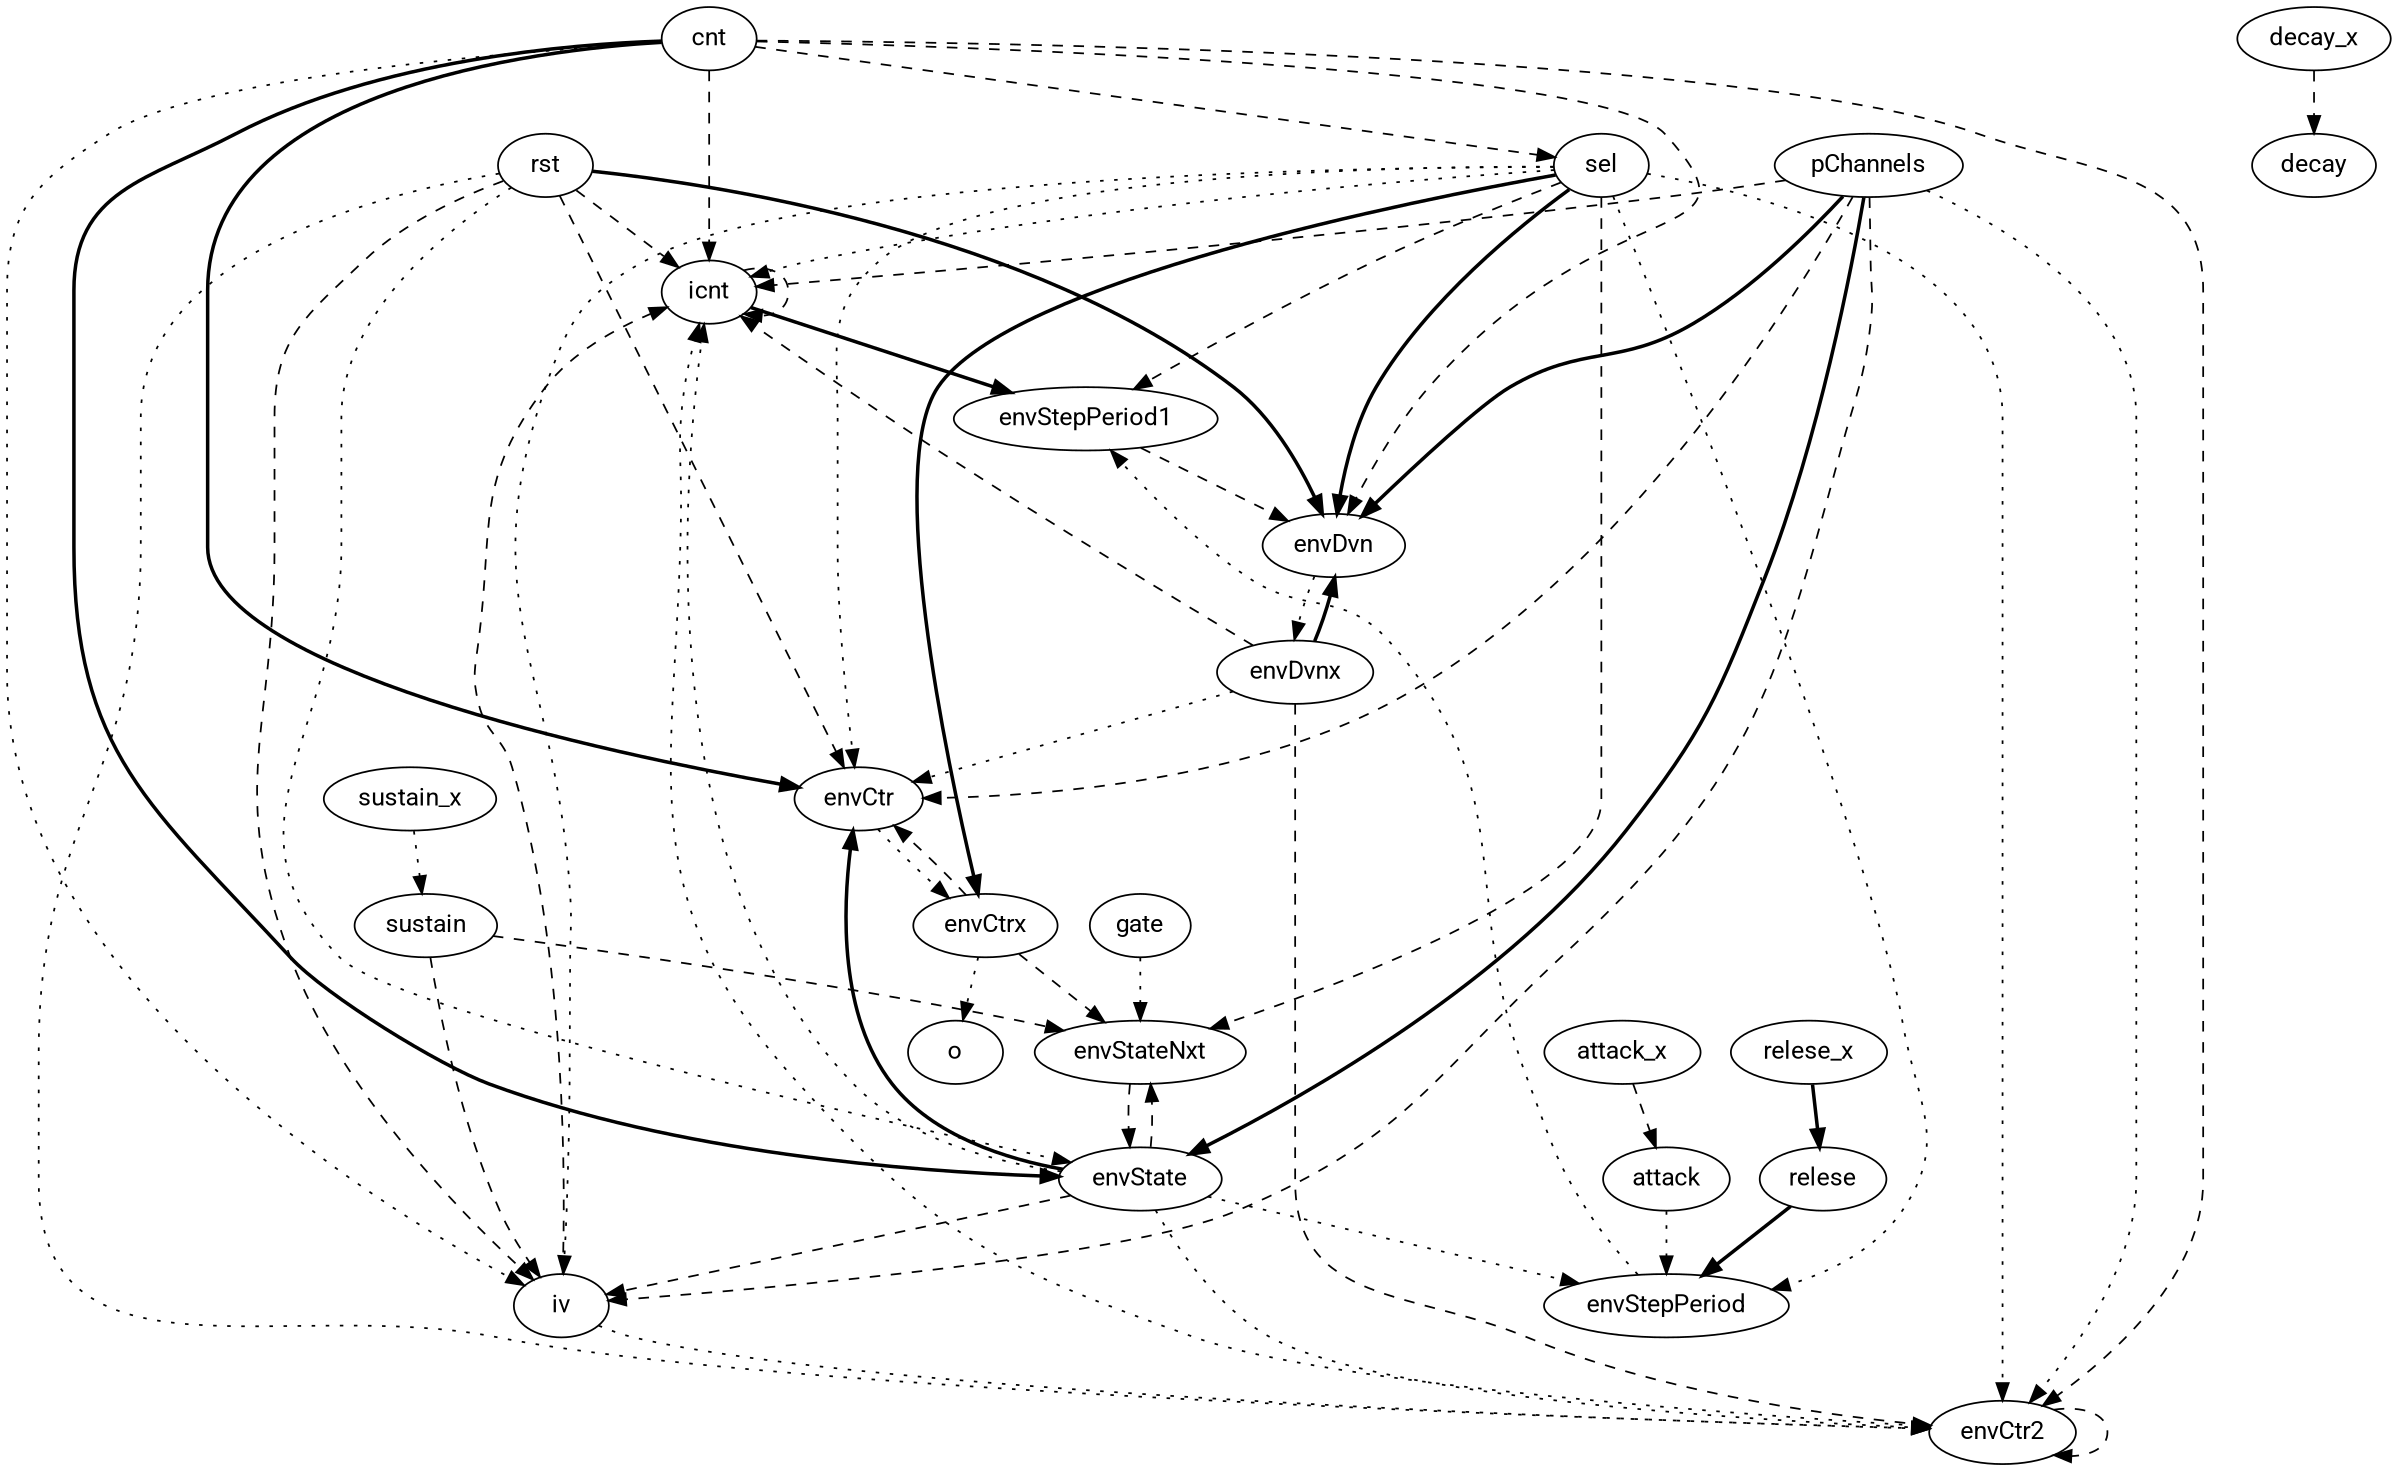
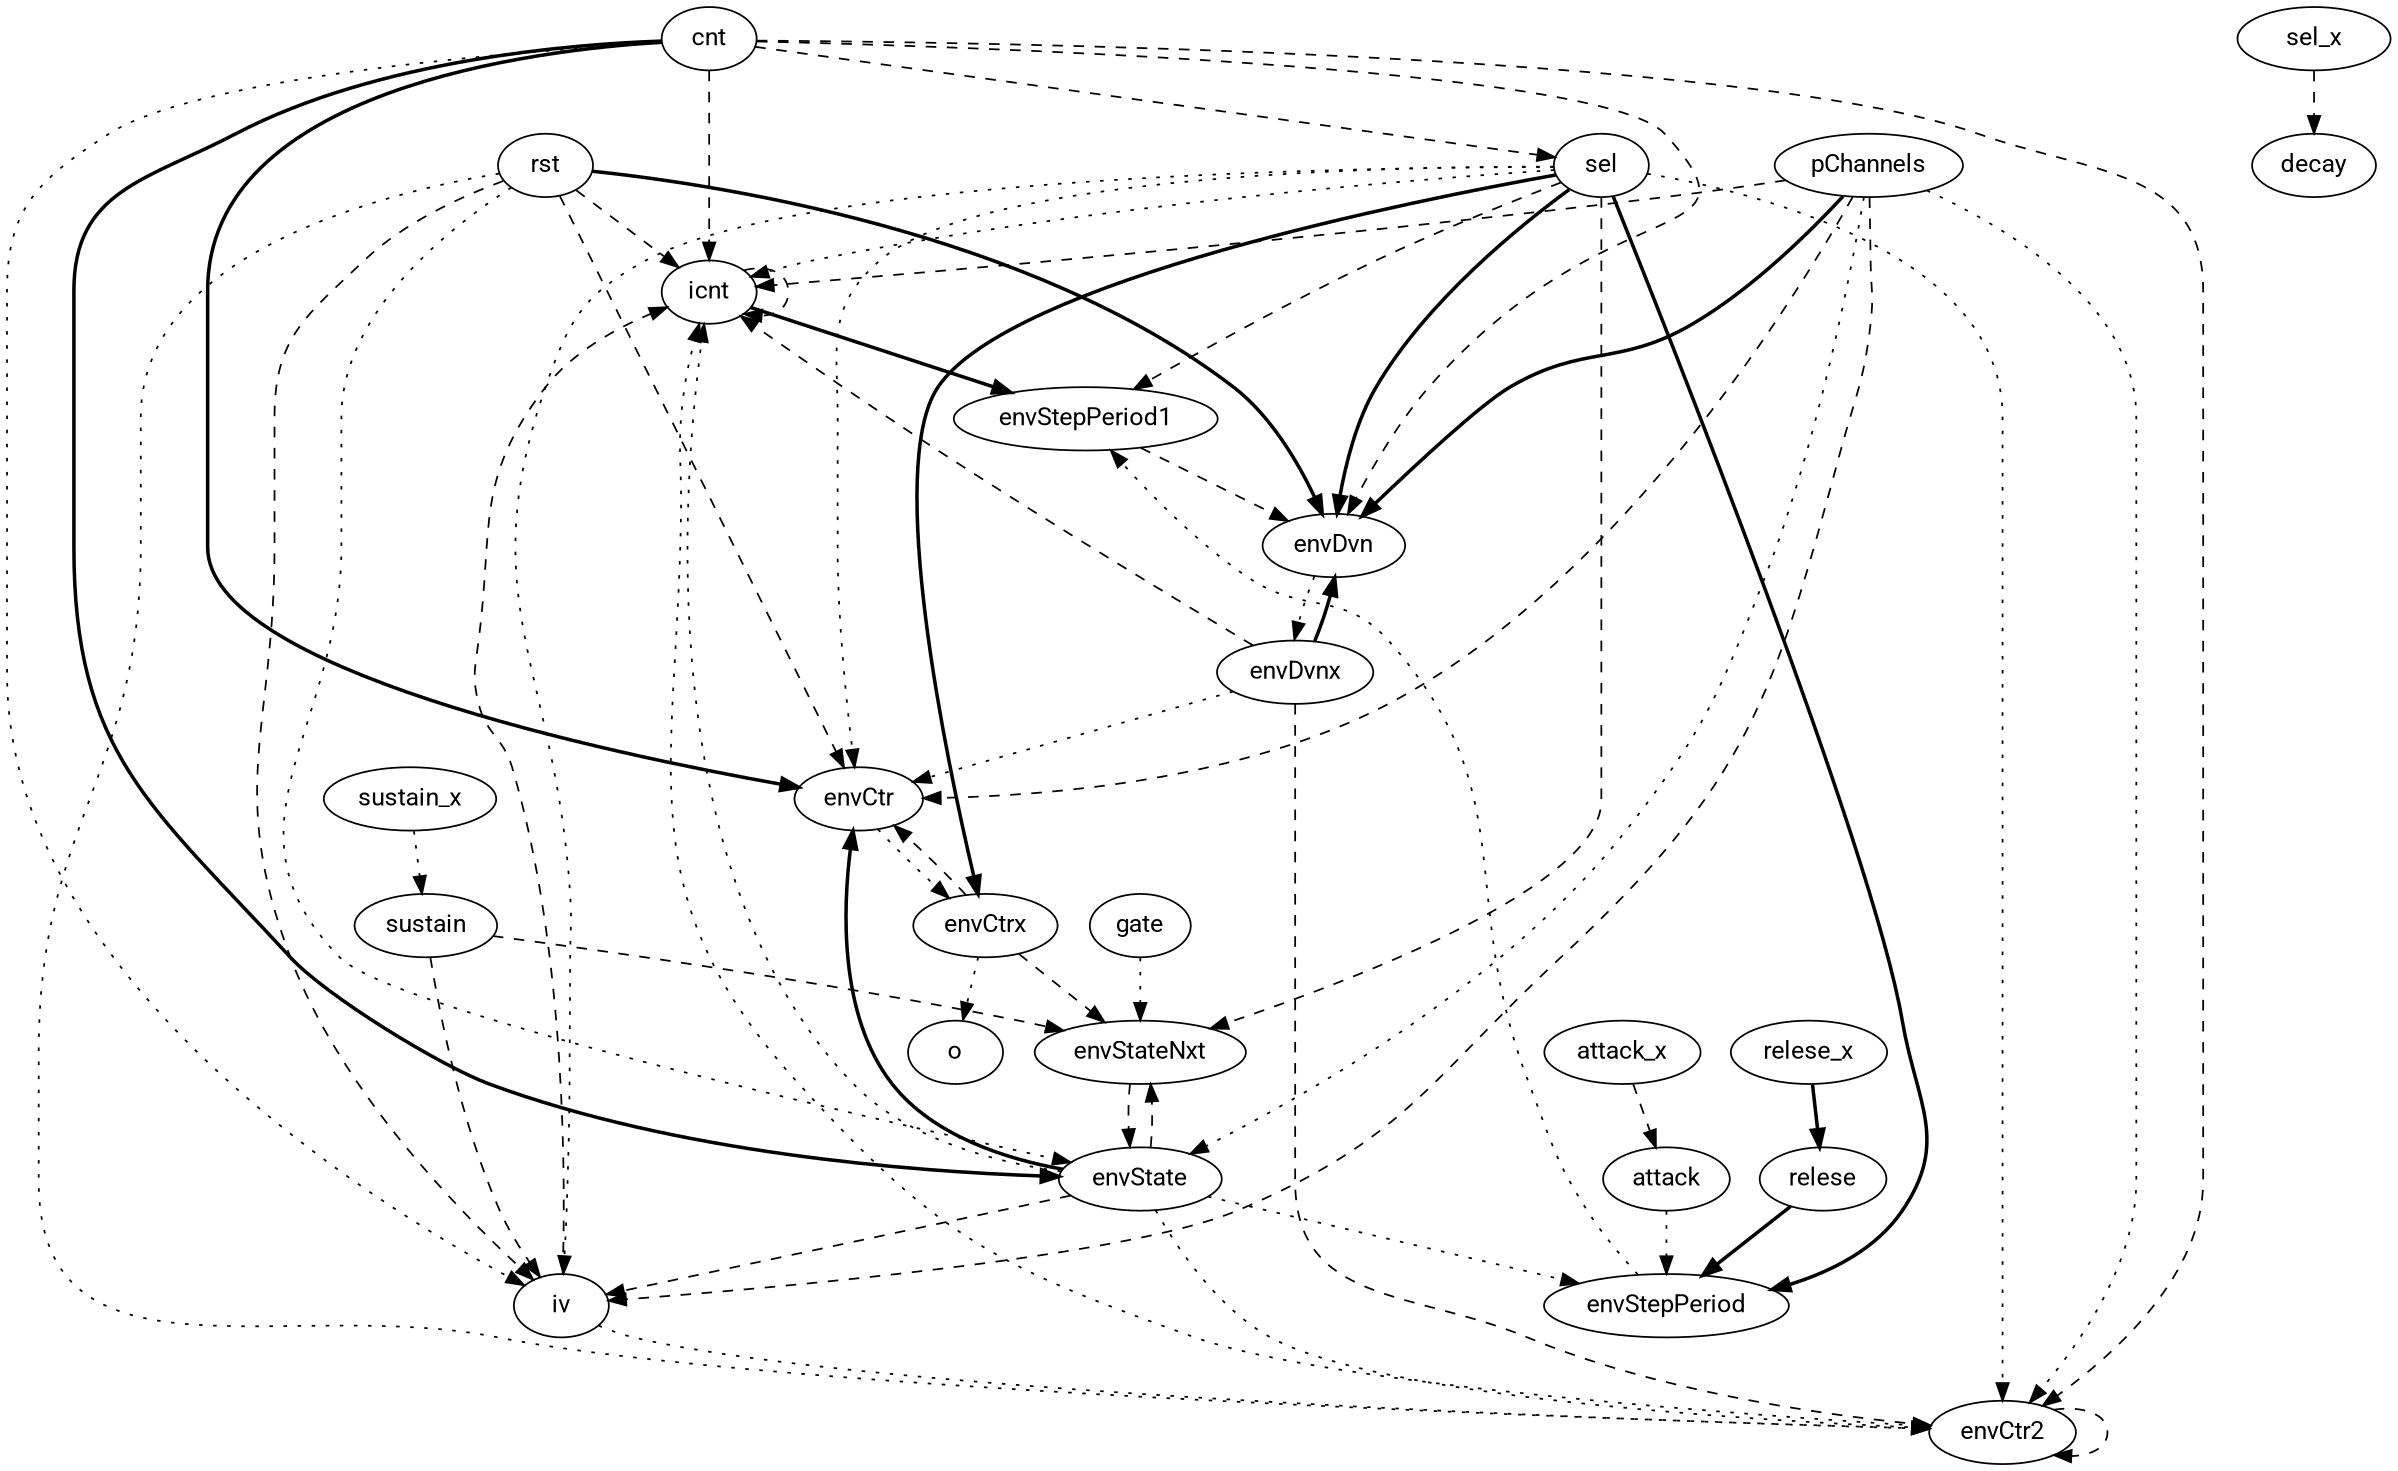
node "decay_x": label "decay_x" -> "sel_x"
edge "sel" -> "envStepPeriod": style dotted -> bold
edge "pChannels" -> "envState": style bold -> dotted
